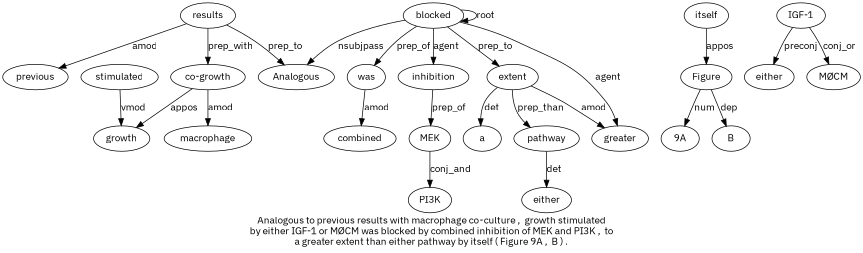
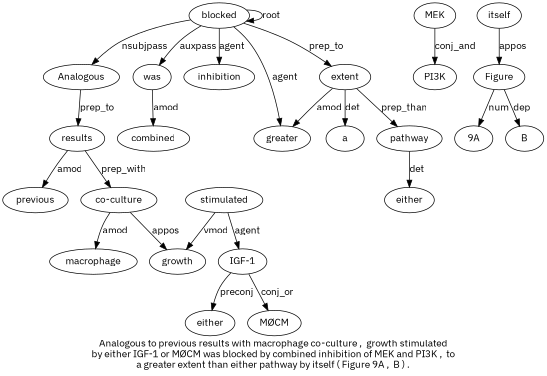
edge "results" -> "Analogous": reversed
edge "blocked" -> "was": label "prep_of" -> "auxpass"
node "co-growth": label "co-growth" -> "co-culture"
edge "inhibition" -> "MEK": removed, label "prep_of"
edge "stimulated" -> "IGF-1": added, label "agent"
